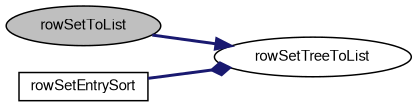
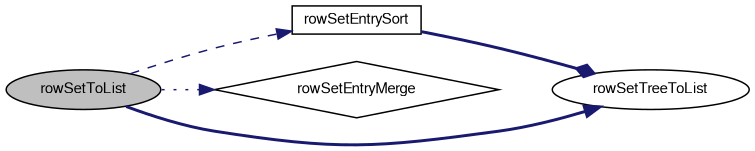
edge "rowSetToList" -> "rowSetEntrySort": added
node "rowSetEntryMerge": added
